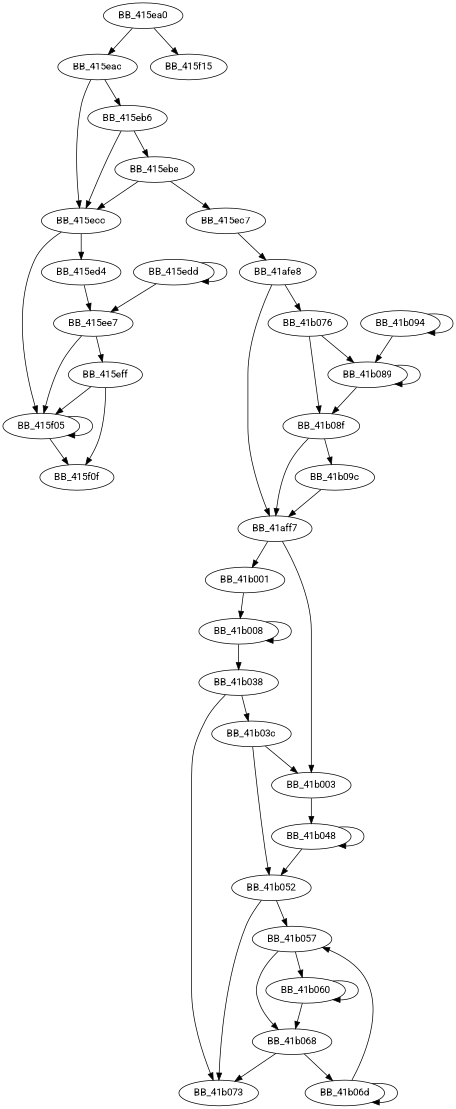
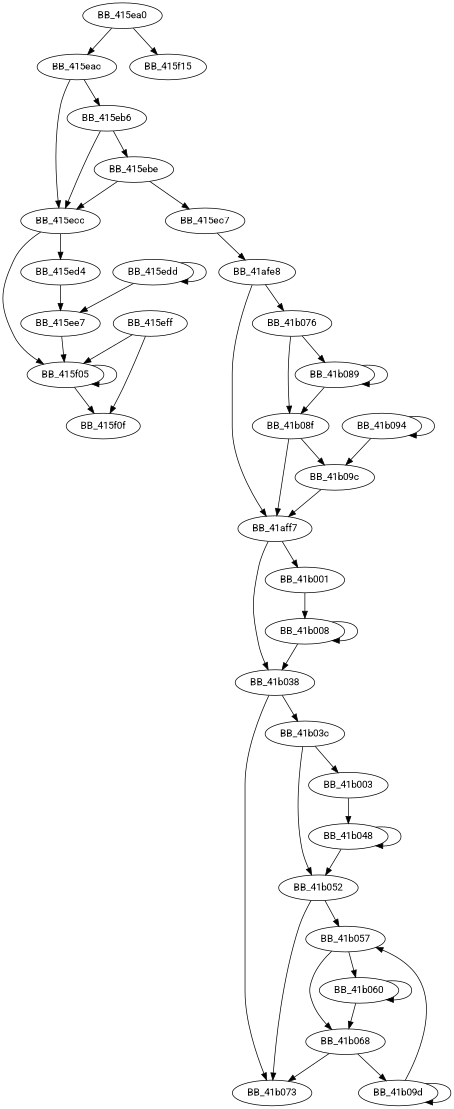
edge "BB_415ee7" -> "BB_415eff": removed
edge "BB_41b094" -> "BB_41b089": now "BB_41b094" -> "BB_41b09c"
edge "BB_41aff7" -> "BB_41b003": now "BB_41aff7" -> "BB_41b038"
node "BB_41b06d": label "BB_41b06d" -> "BB_41b09d"
